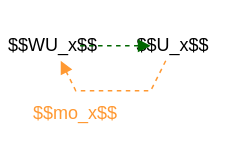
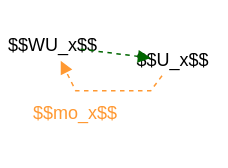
node "$$U_x$$": moved (173, 46) -> (173, 61)
